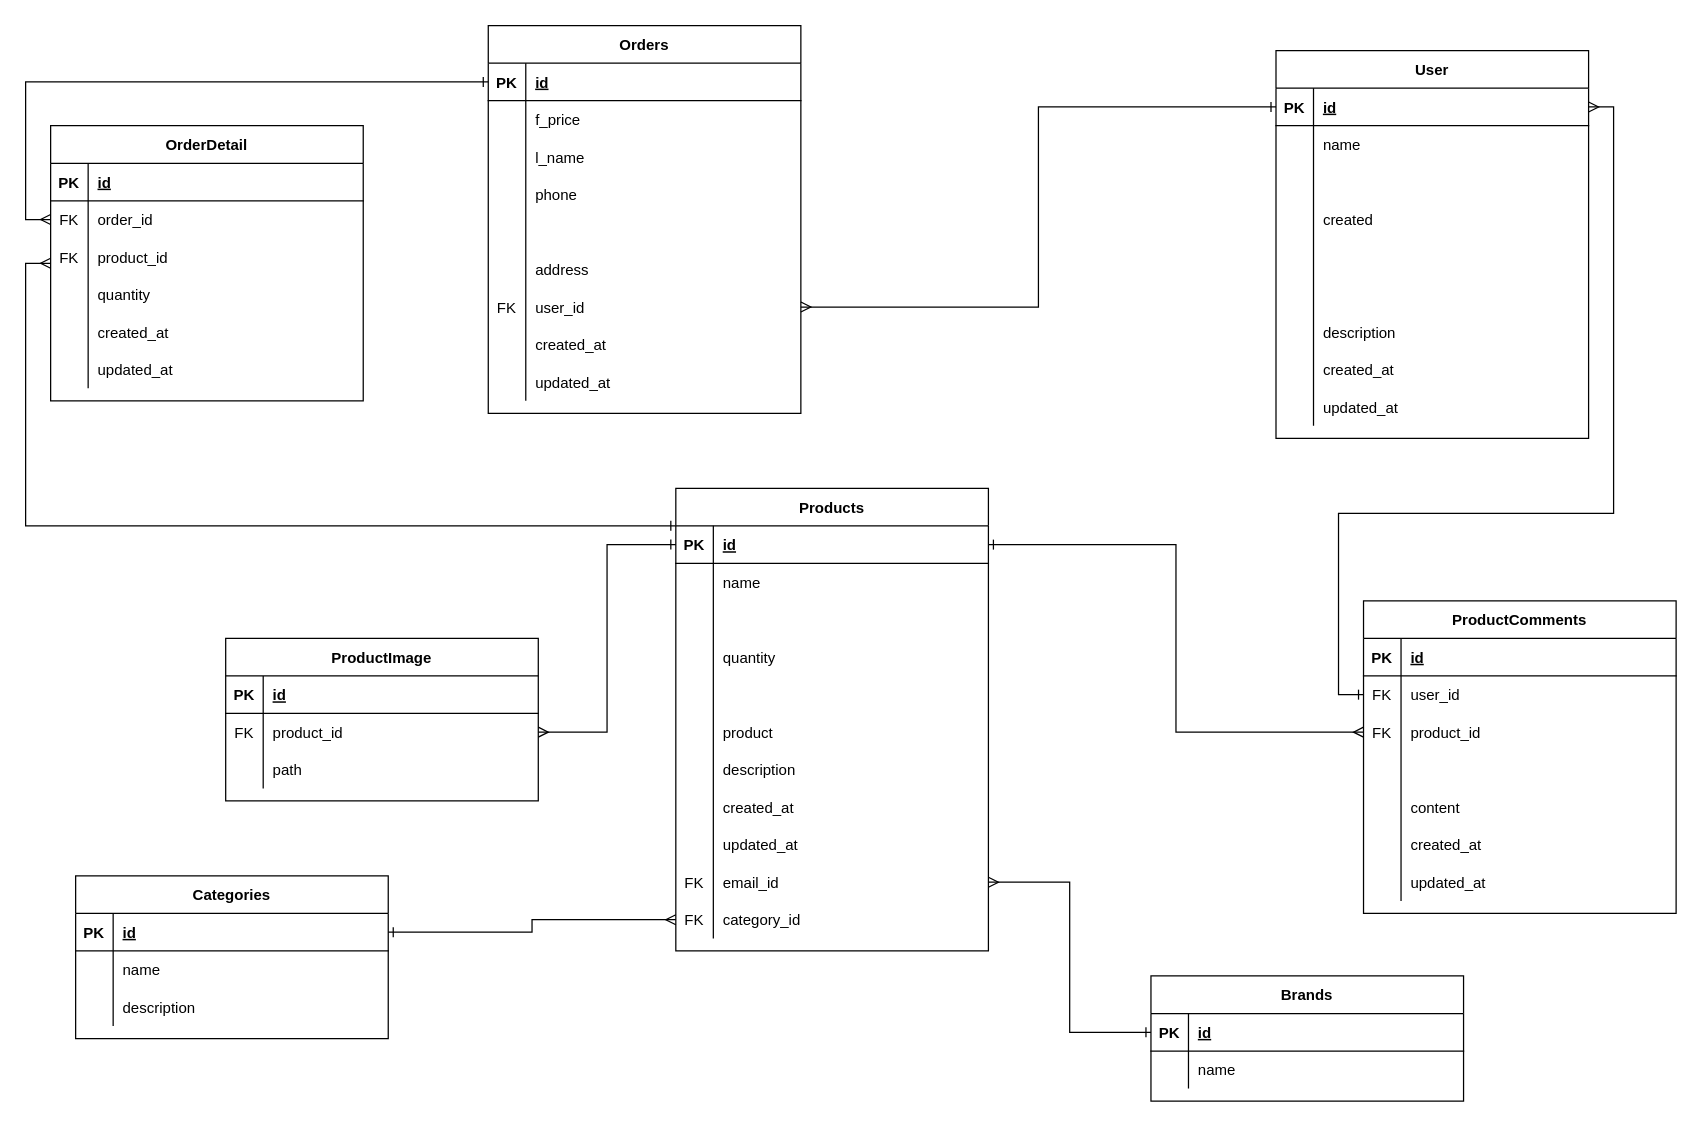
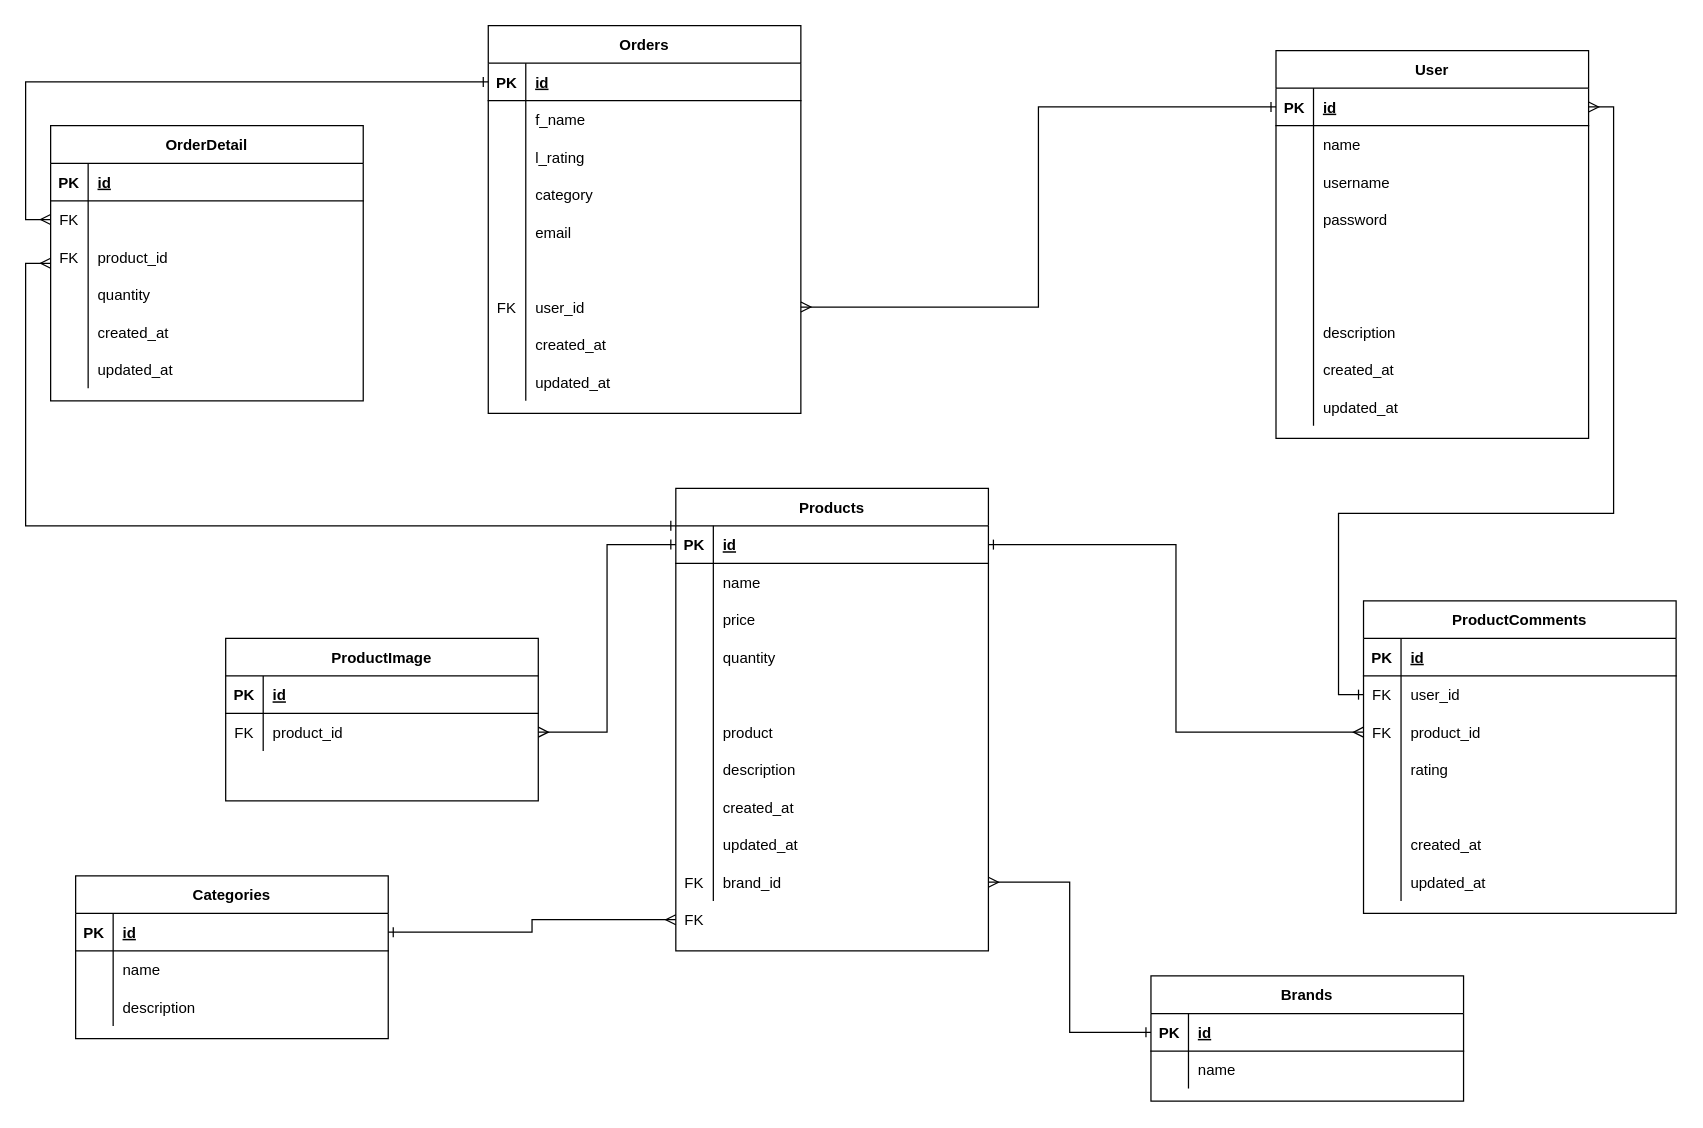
node "f_price": label "f_price" -> "f_name"
node "l_name": label "l_name" -> "l_rating"
node "username": added
node "phone": label "phone" -> "category"
node "order_id": removed
node "created": label "created" -> "password"
node "email": added
node "address": removed
node "price": added
node "path": removed
node "rating": added
node "content": removed
node "email_id": label "email_id" -> "brand_id"
node "category_id": removed
